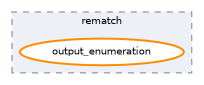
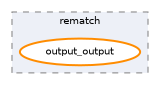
node "output_enumeration": label "output_enumeration" -> "output_output"
